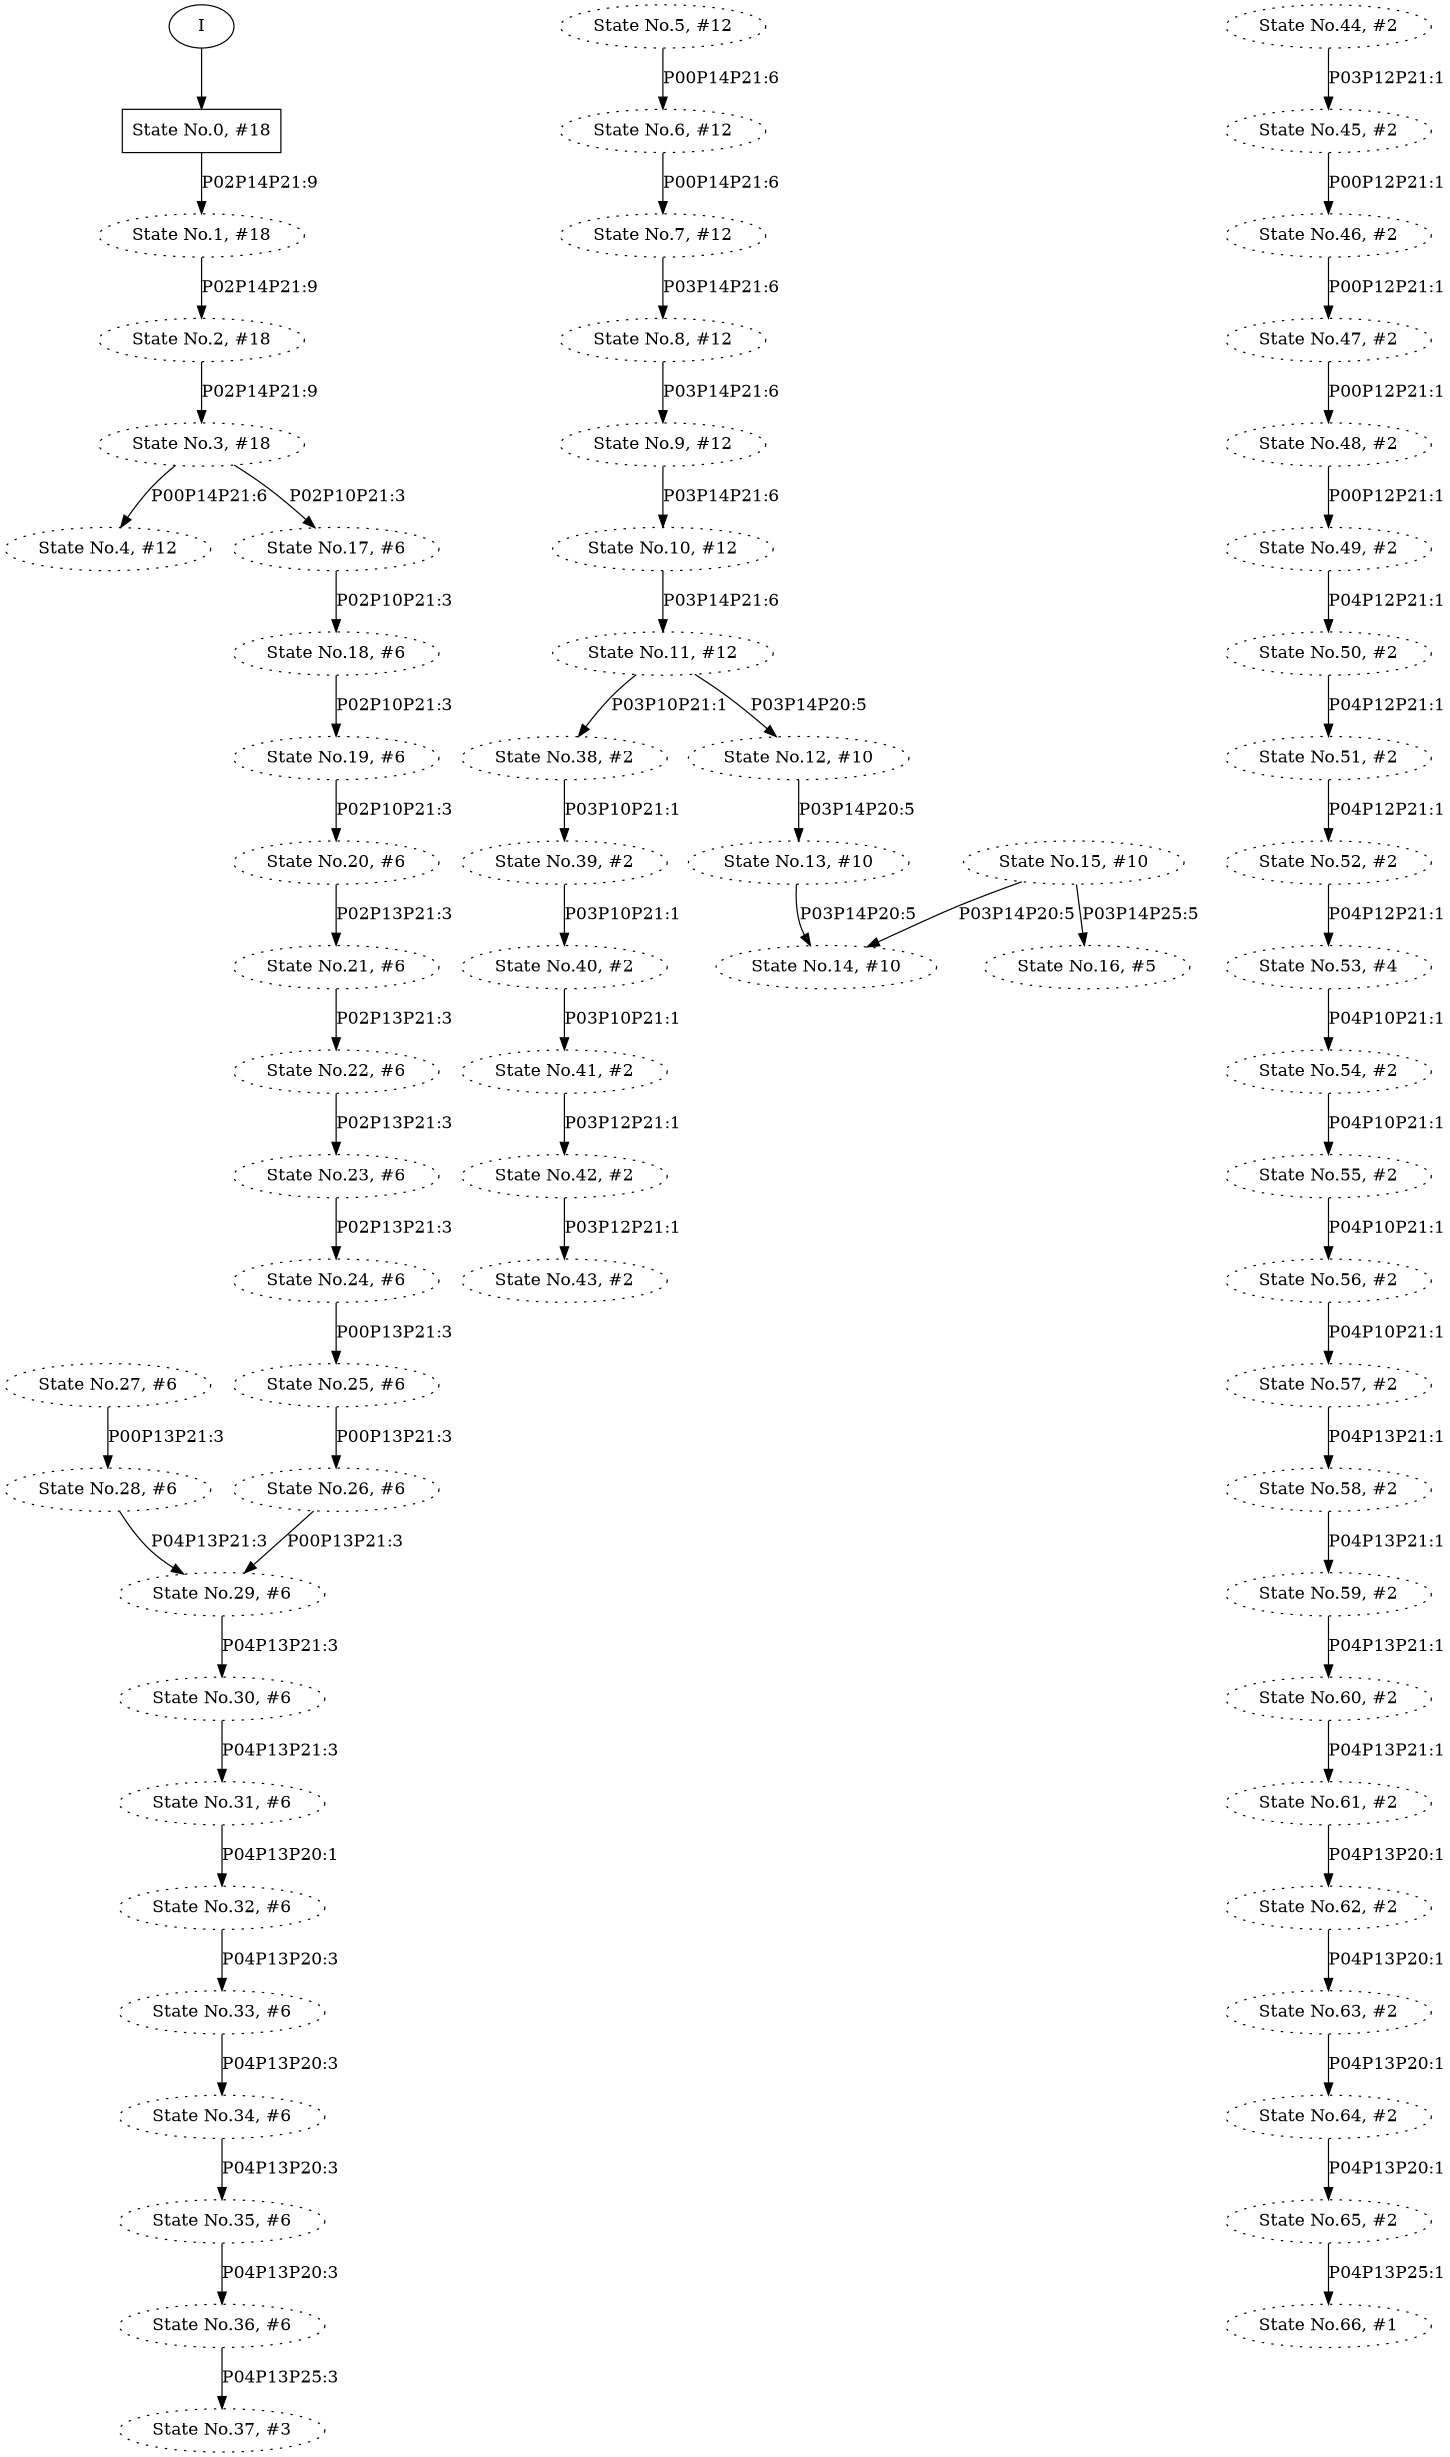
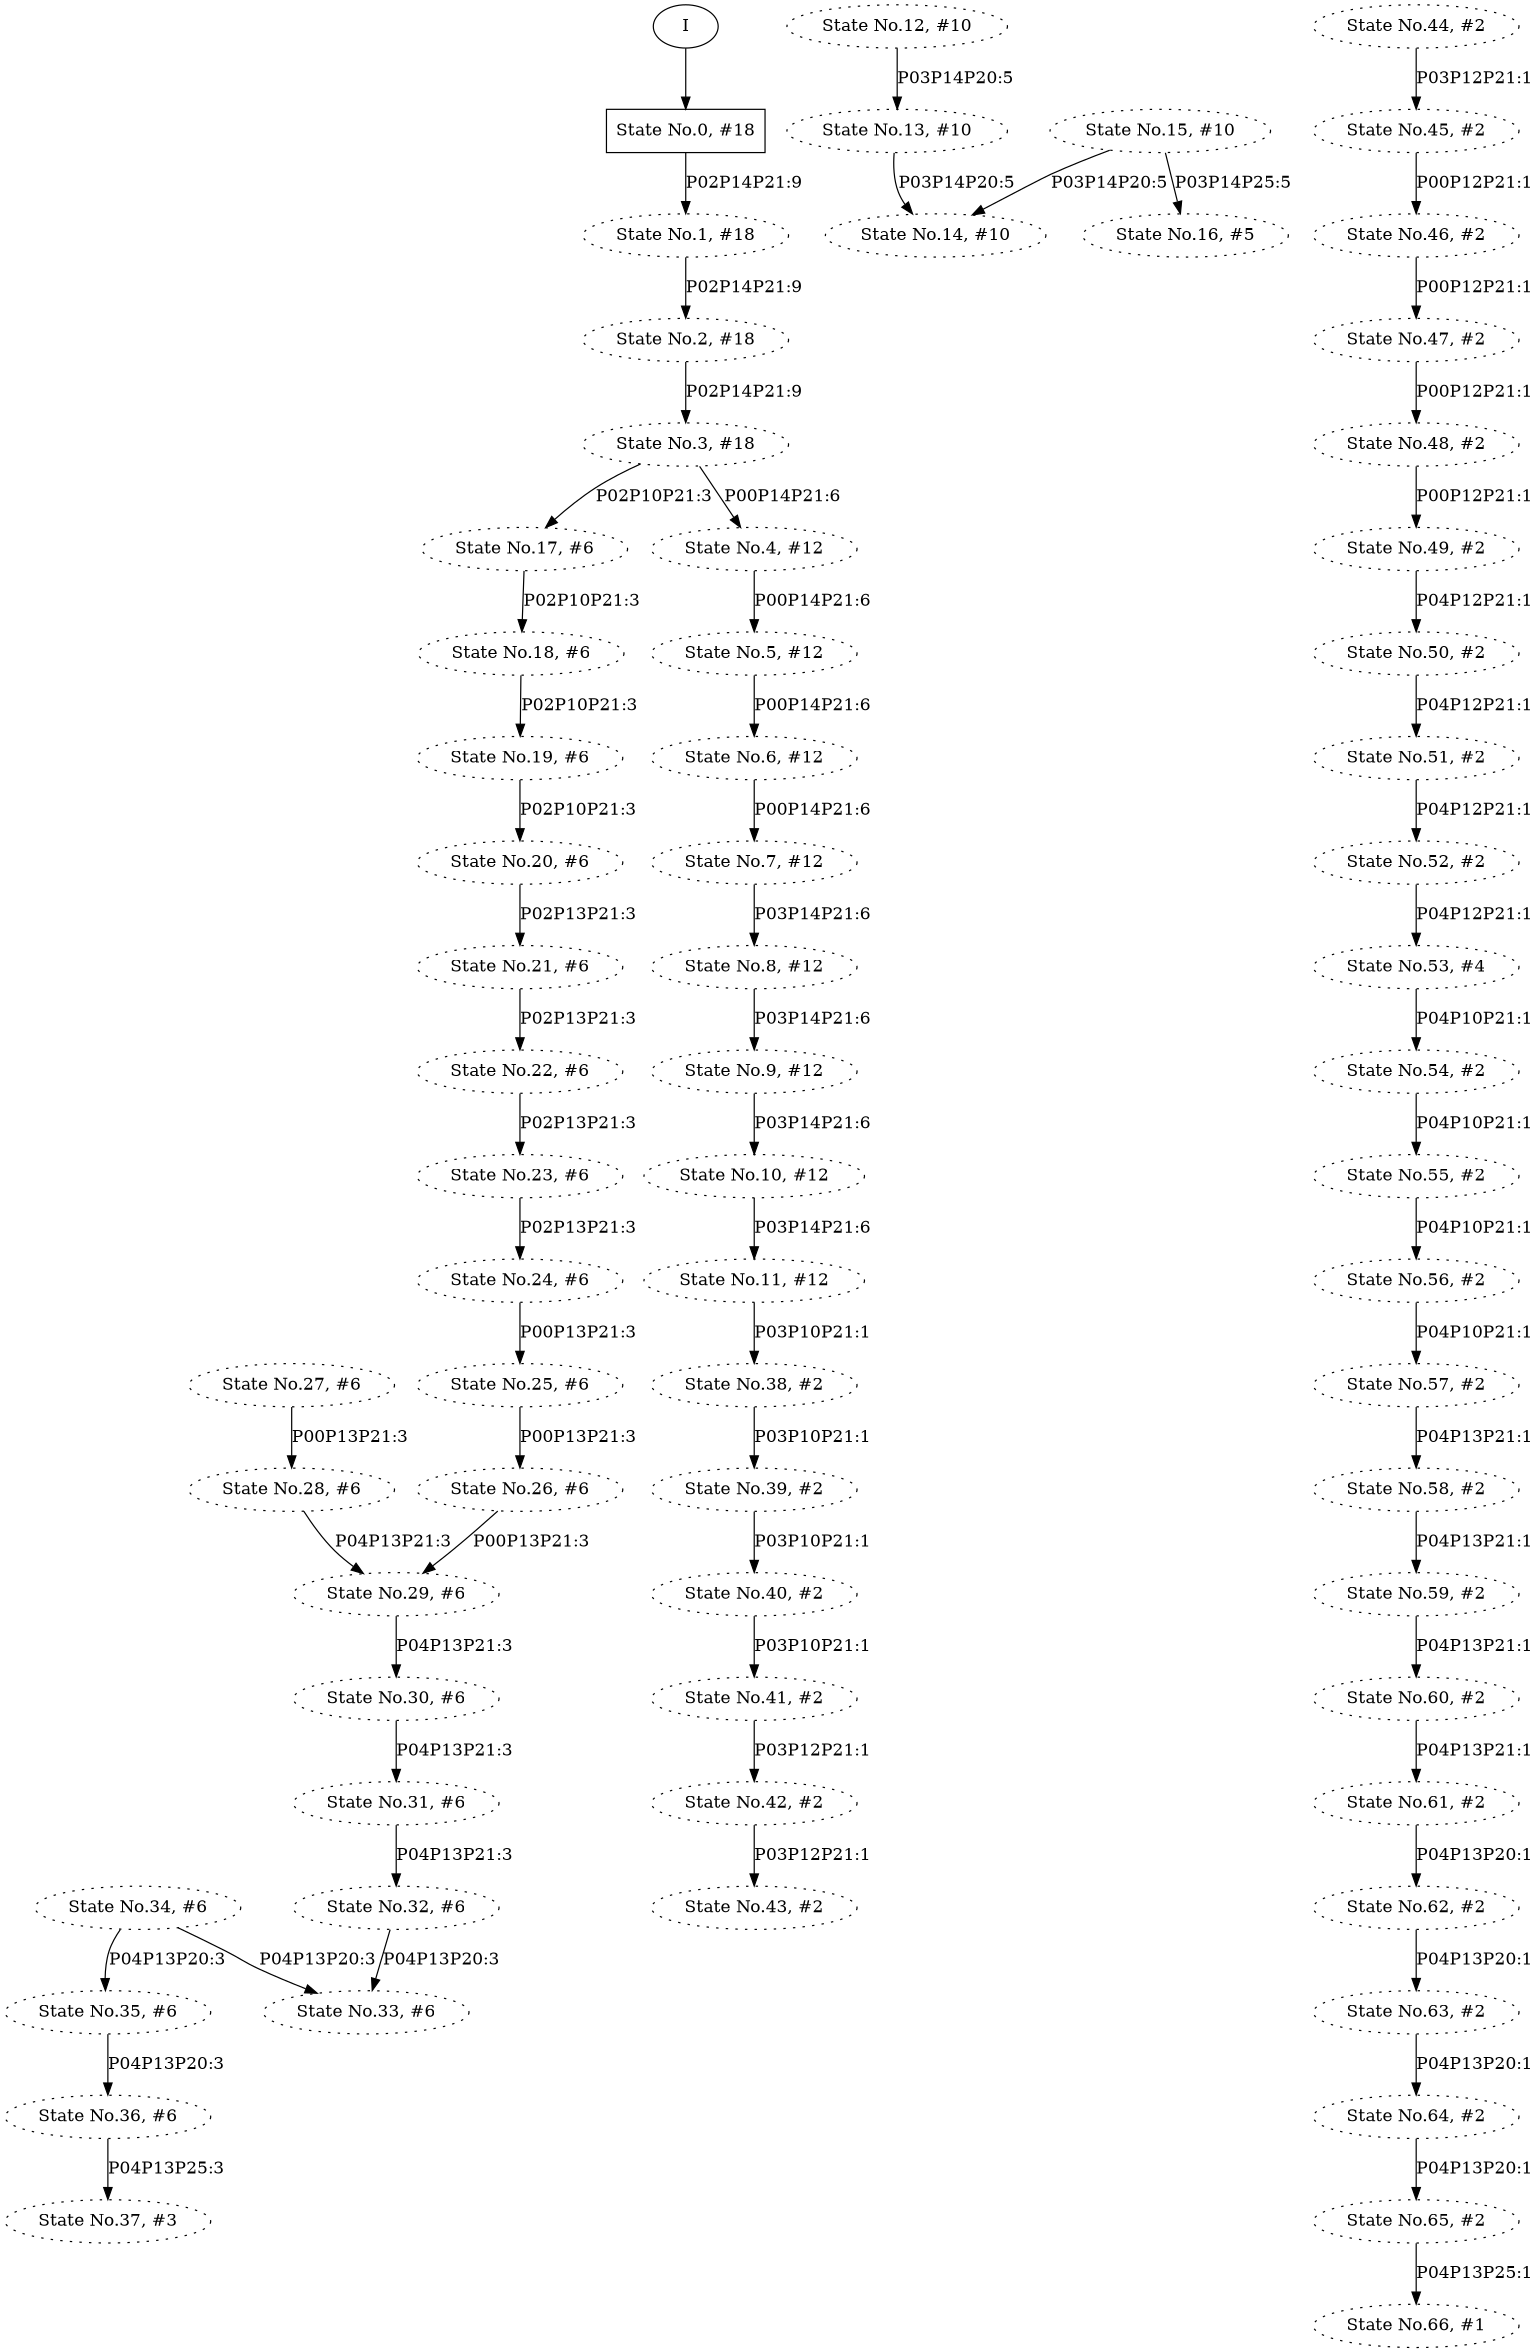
edge "State No.4, #12" -> "State No.5, #12": added, label "P00P14P21:6"
edge "State No.11, #12" -> "State No.12, #10": removed, label "P03P14P20:5"
edge "State No.31, #6" -> "State No.32, #6": label "P04P13P20:1" -> "P04P13P21:3"
edge "State No.33, #6" -> "State No.34, #6": reversed
